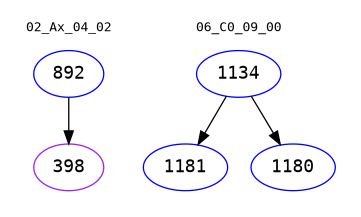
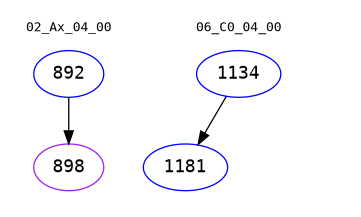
cluster "02_Ax_04_02": label "02_Ax_04_02" -> "02_Ax_04_00"
cluster "06_C0_09_00": label "06_C0_09_00" -> "06_C0_04_00"
node "398": label "398" -> "898"
node "1180": removed
